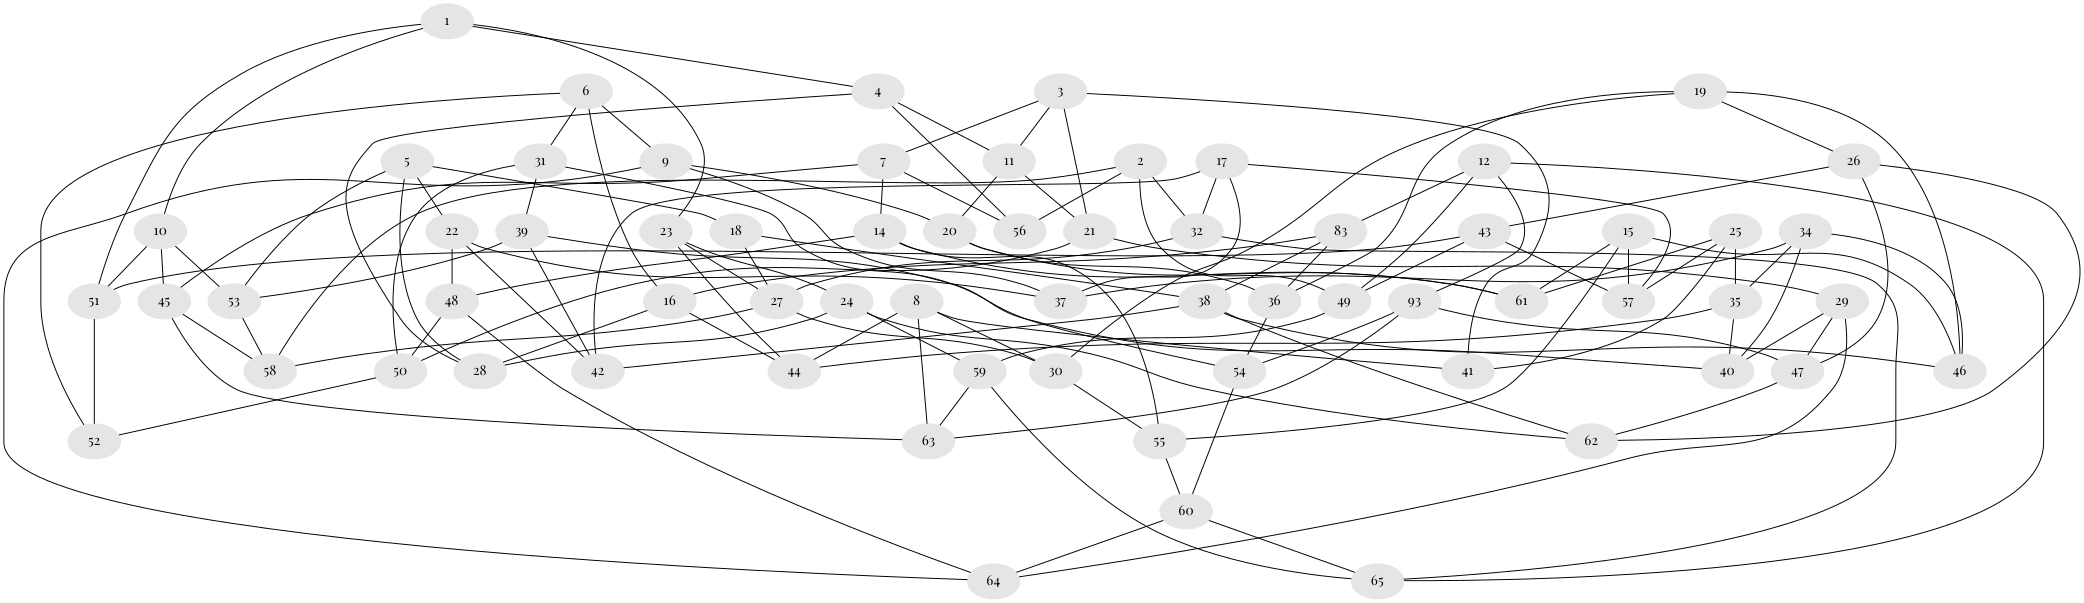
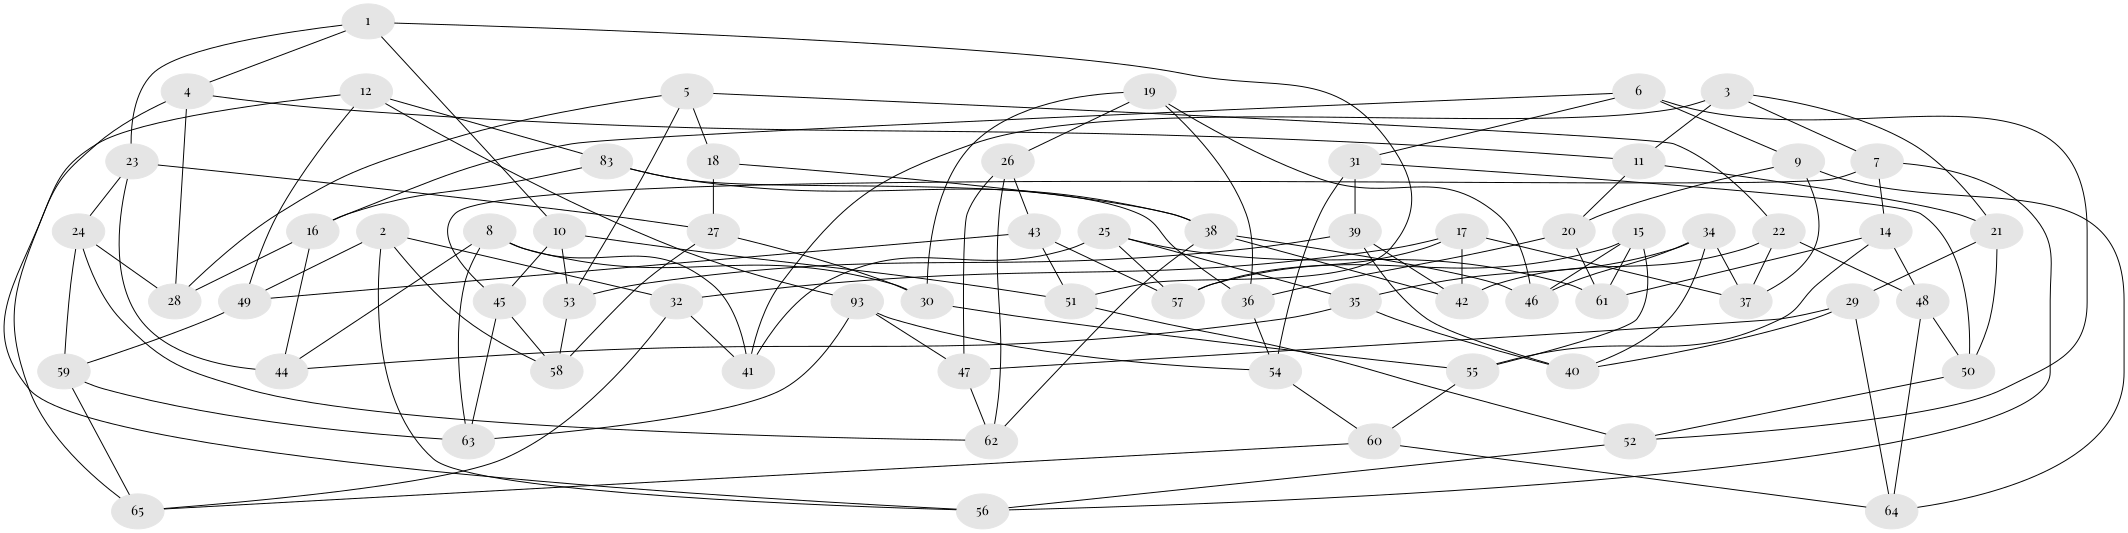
edge "32" -- "27": now "32" -- "41"
edge "52" -- "56": added
